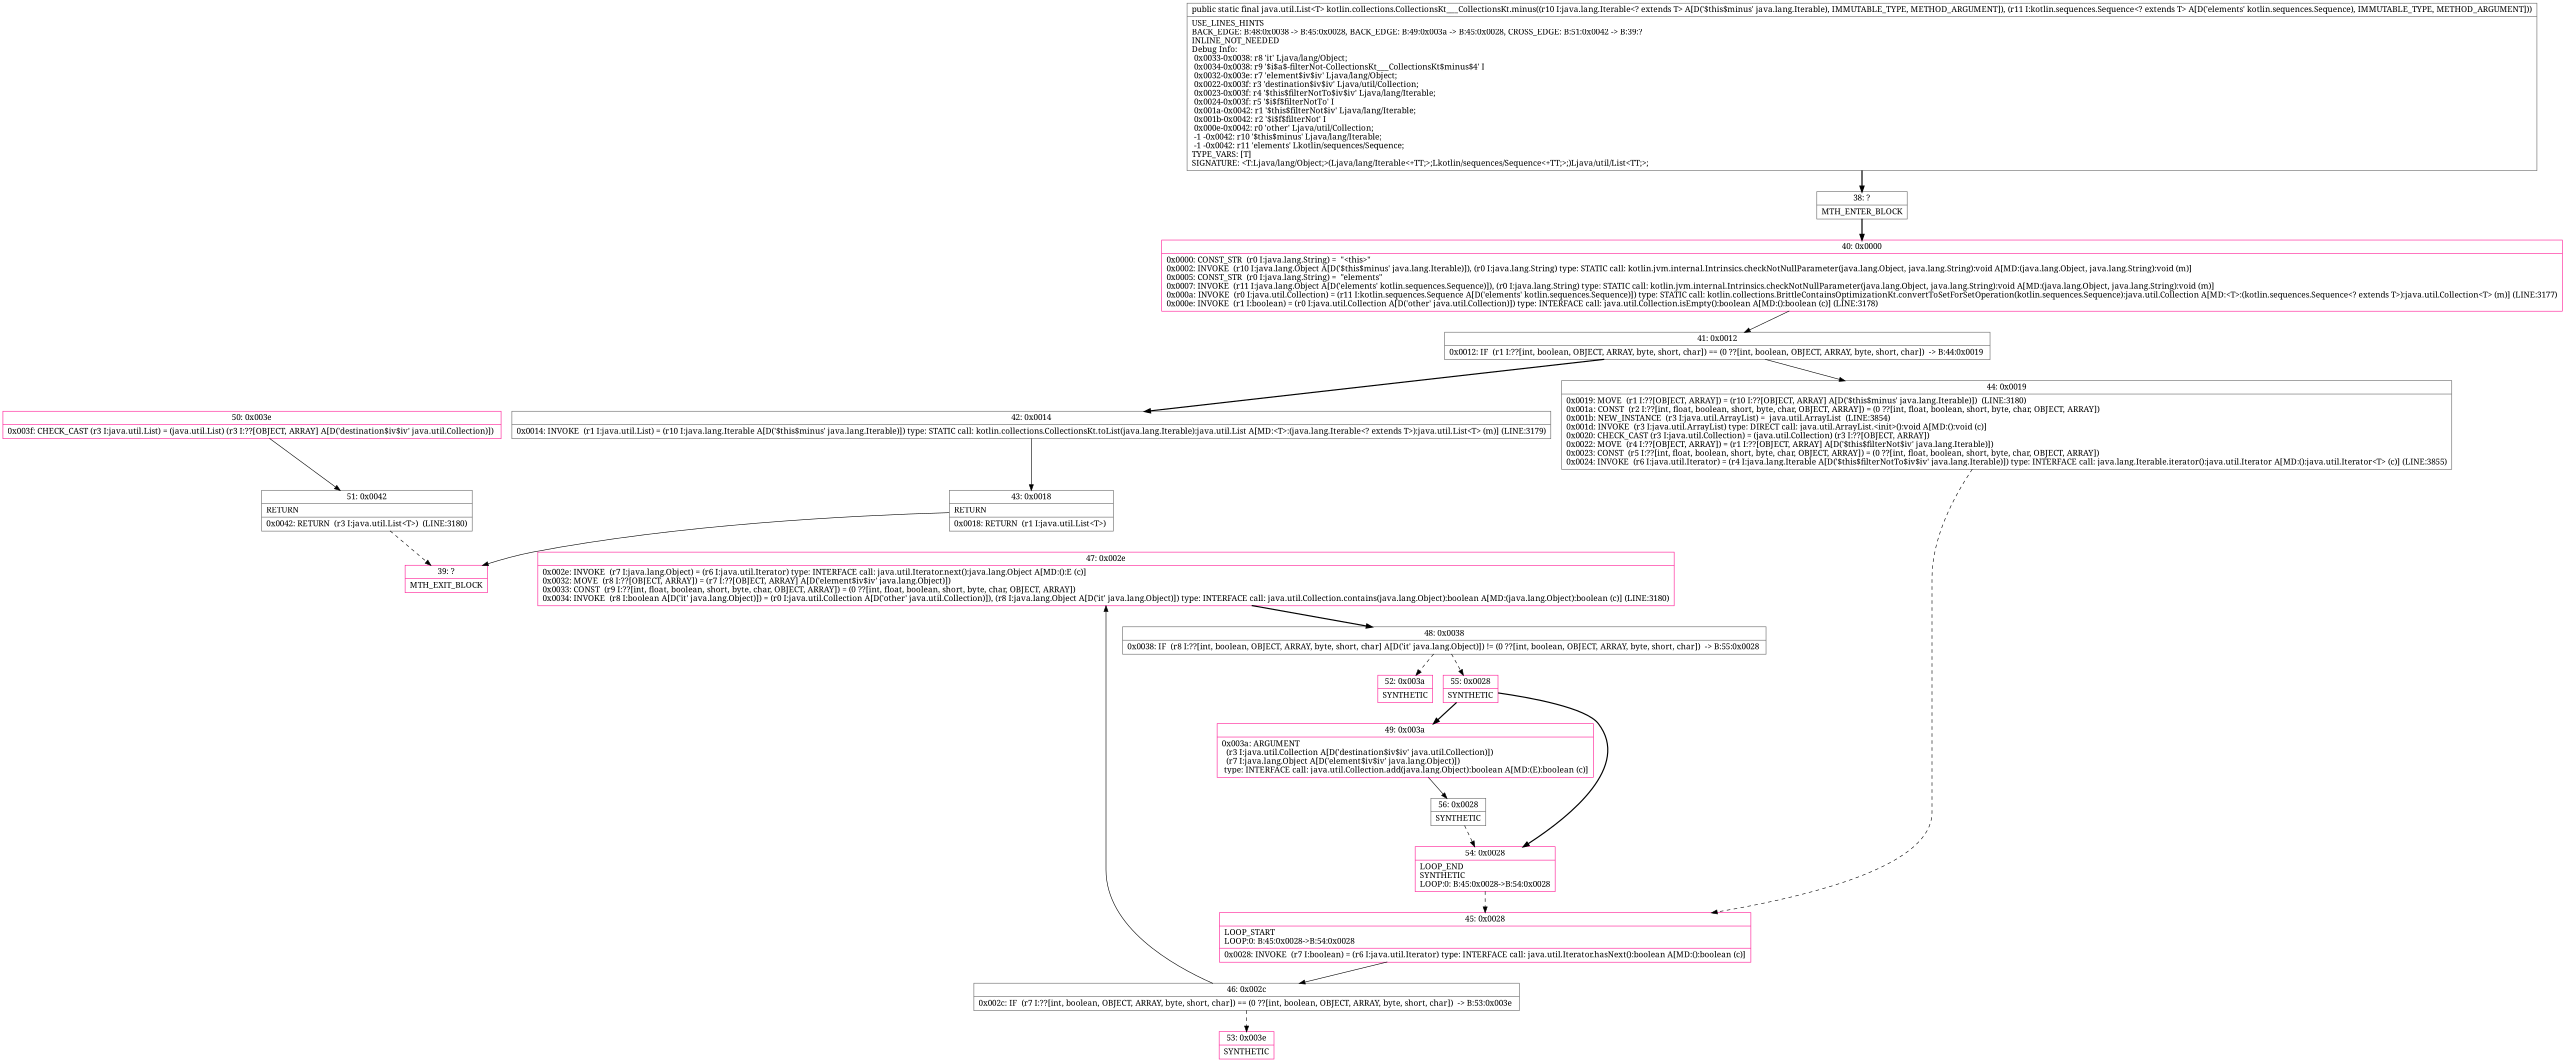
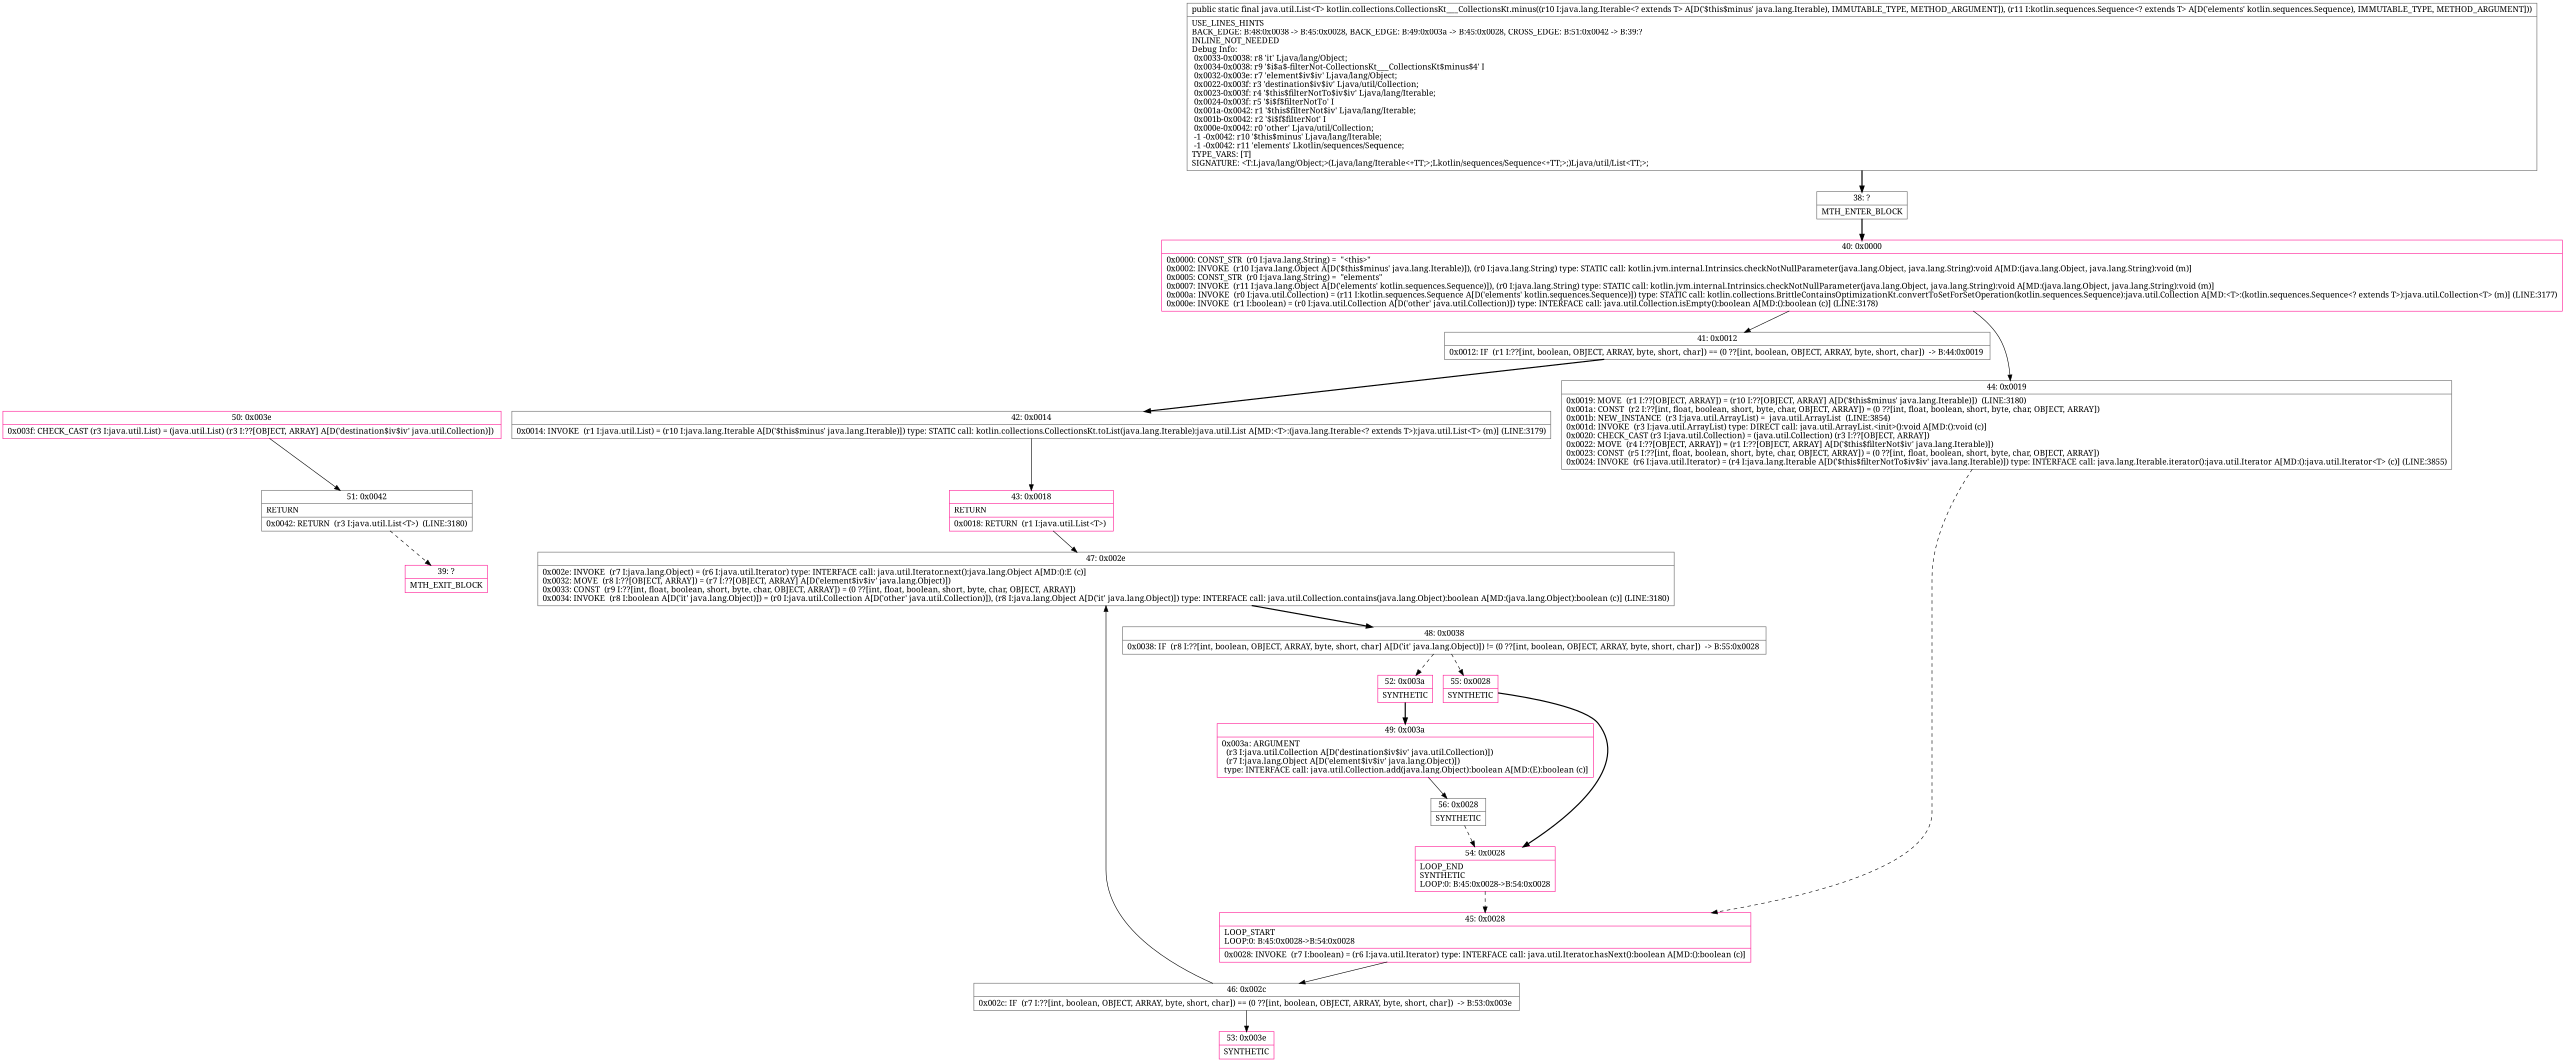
edge "41: 0x0012" -> "44: 0x0019": now "40: 0x0000" -> "44: 0x0019"
node "43: 0x0018": color gray40 -> deeppink
edge "43: 0x0018" -> "39: ?": now "43: 0x0018" -> "47: 0x002e"
node "47: 0x002e": color deeppink -> gray40
edge "55: 0x0028" -> "49: 0x003a": now "52: 0x003a" -> "49: 0x003a"
edge "46: 0x002c" -> "53: 0x003e": style dashed -> solid
